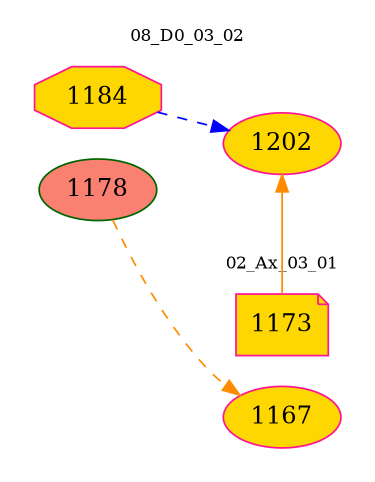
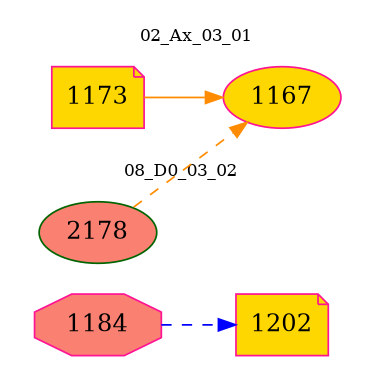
node "1184": fillcolor gold -> salmon
node "1202": shape ellipse -> note
node "1178": label "1178" -> "2178"
edge "1173" -> "1202": now "1173" -> "1167"
